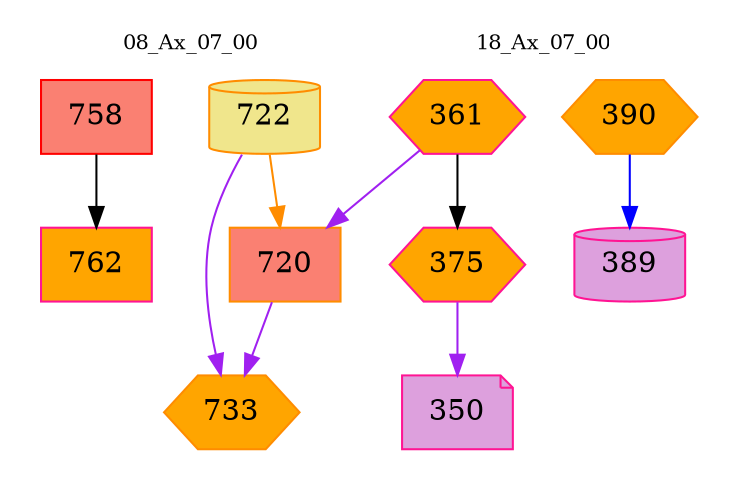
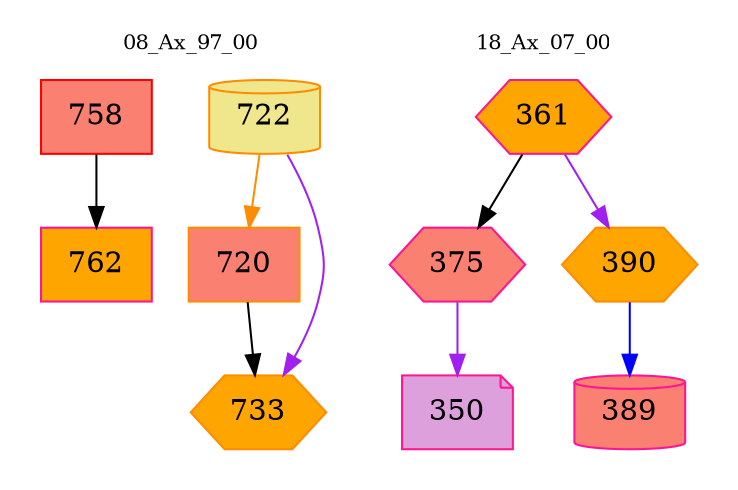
cluster "08_Ax_07_00": label "08_Ax_07_00" -> "08_Ax_97_00"
edge "361" -> "720": now "361" -> "390"
node "375": fillcolor orange -> salmon
node "389": fillcolor plum -> salmon
edge "720" -> "733": color purple -> black
